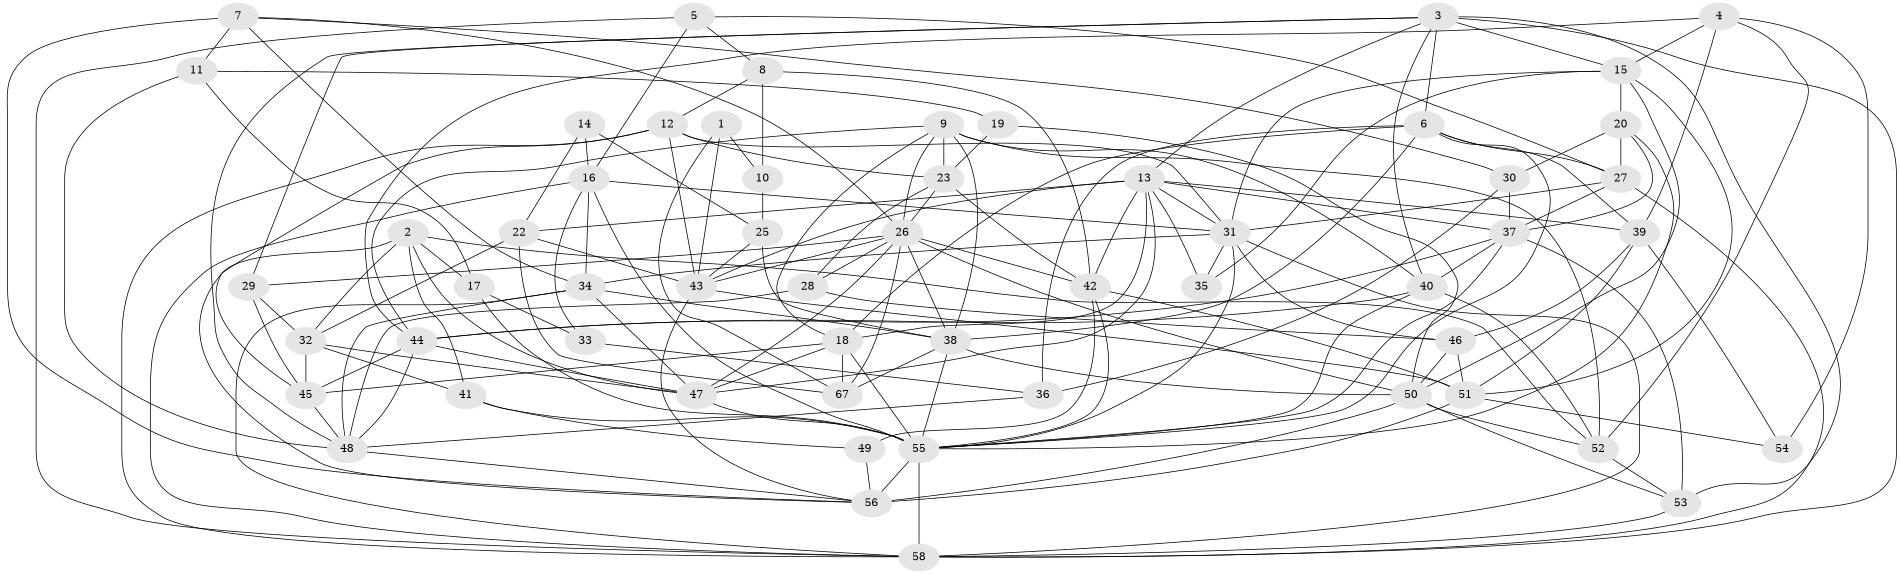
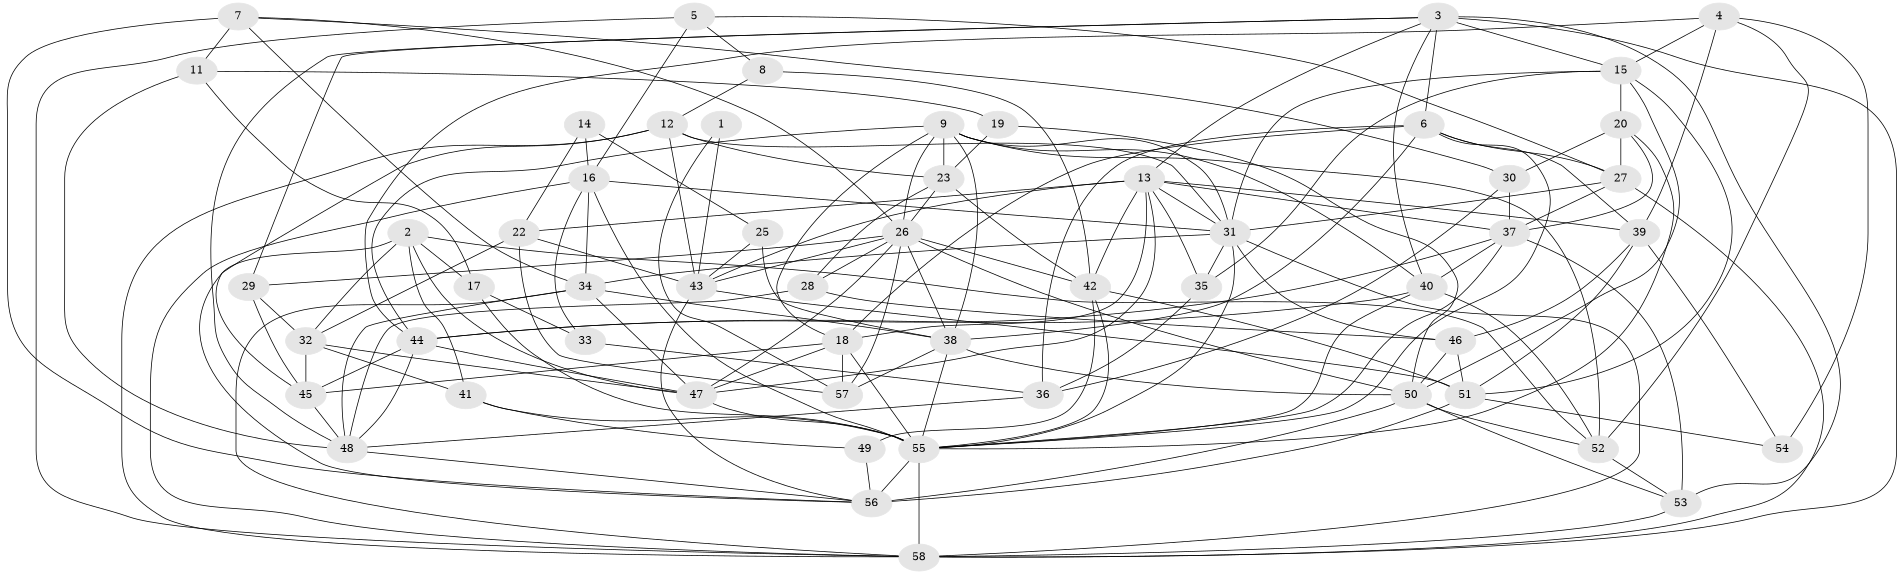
edge "9" -- "31": added
node "10": removed
edge "35" -- "36": added
node "67": label "67" -> "57"
